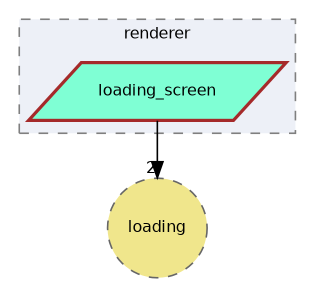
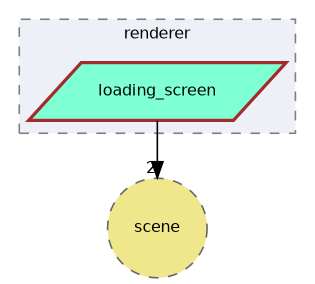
node "loading": label "loading" -> "scene"
